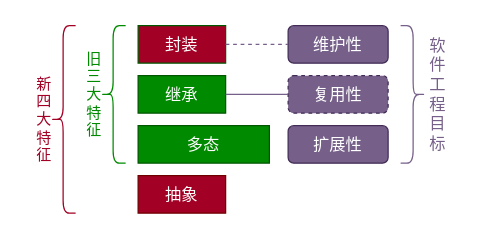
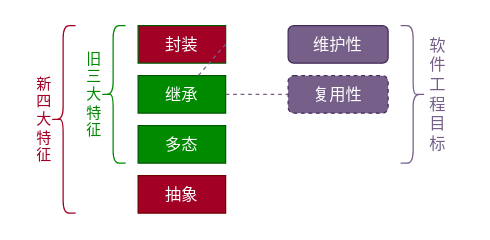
edge "封装" -- "维护性": now "封装" -- "继承"
edge "继承" -- "复用性": style solid -> dashed
node "多态": size 131x38 -> 88x38
node "扩展性": removed
